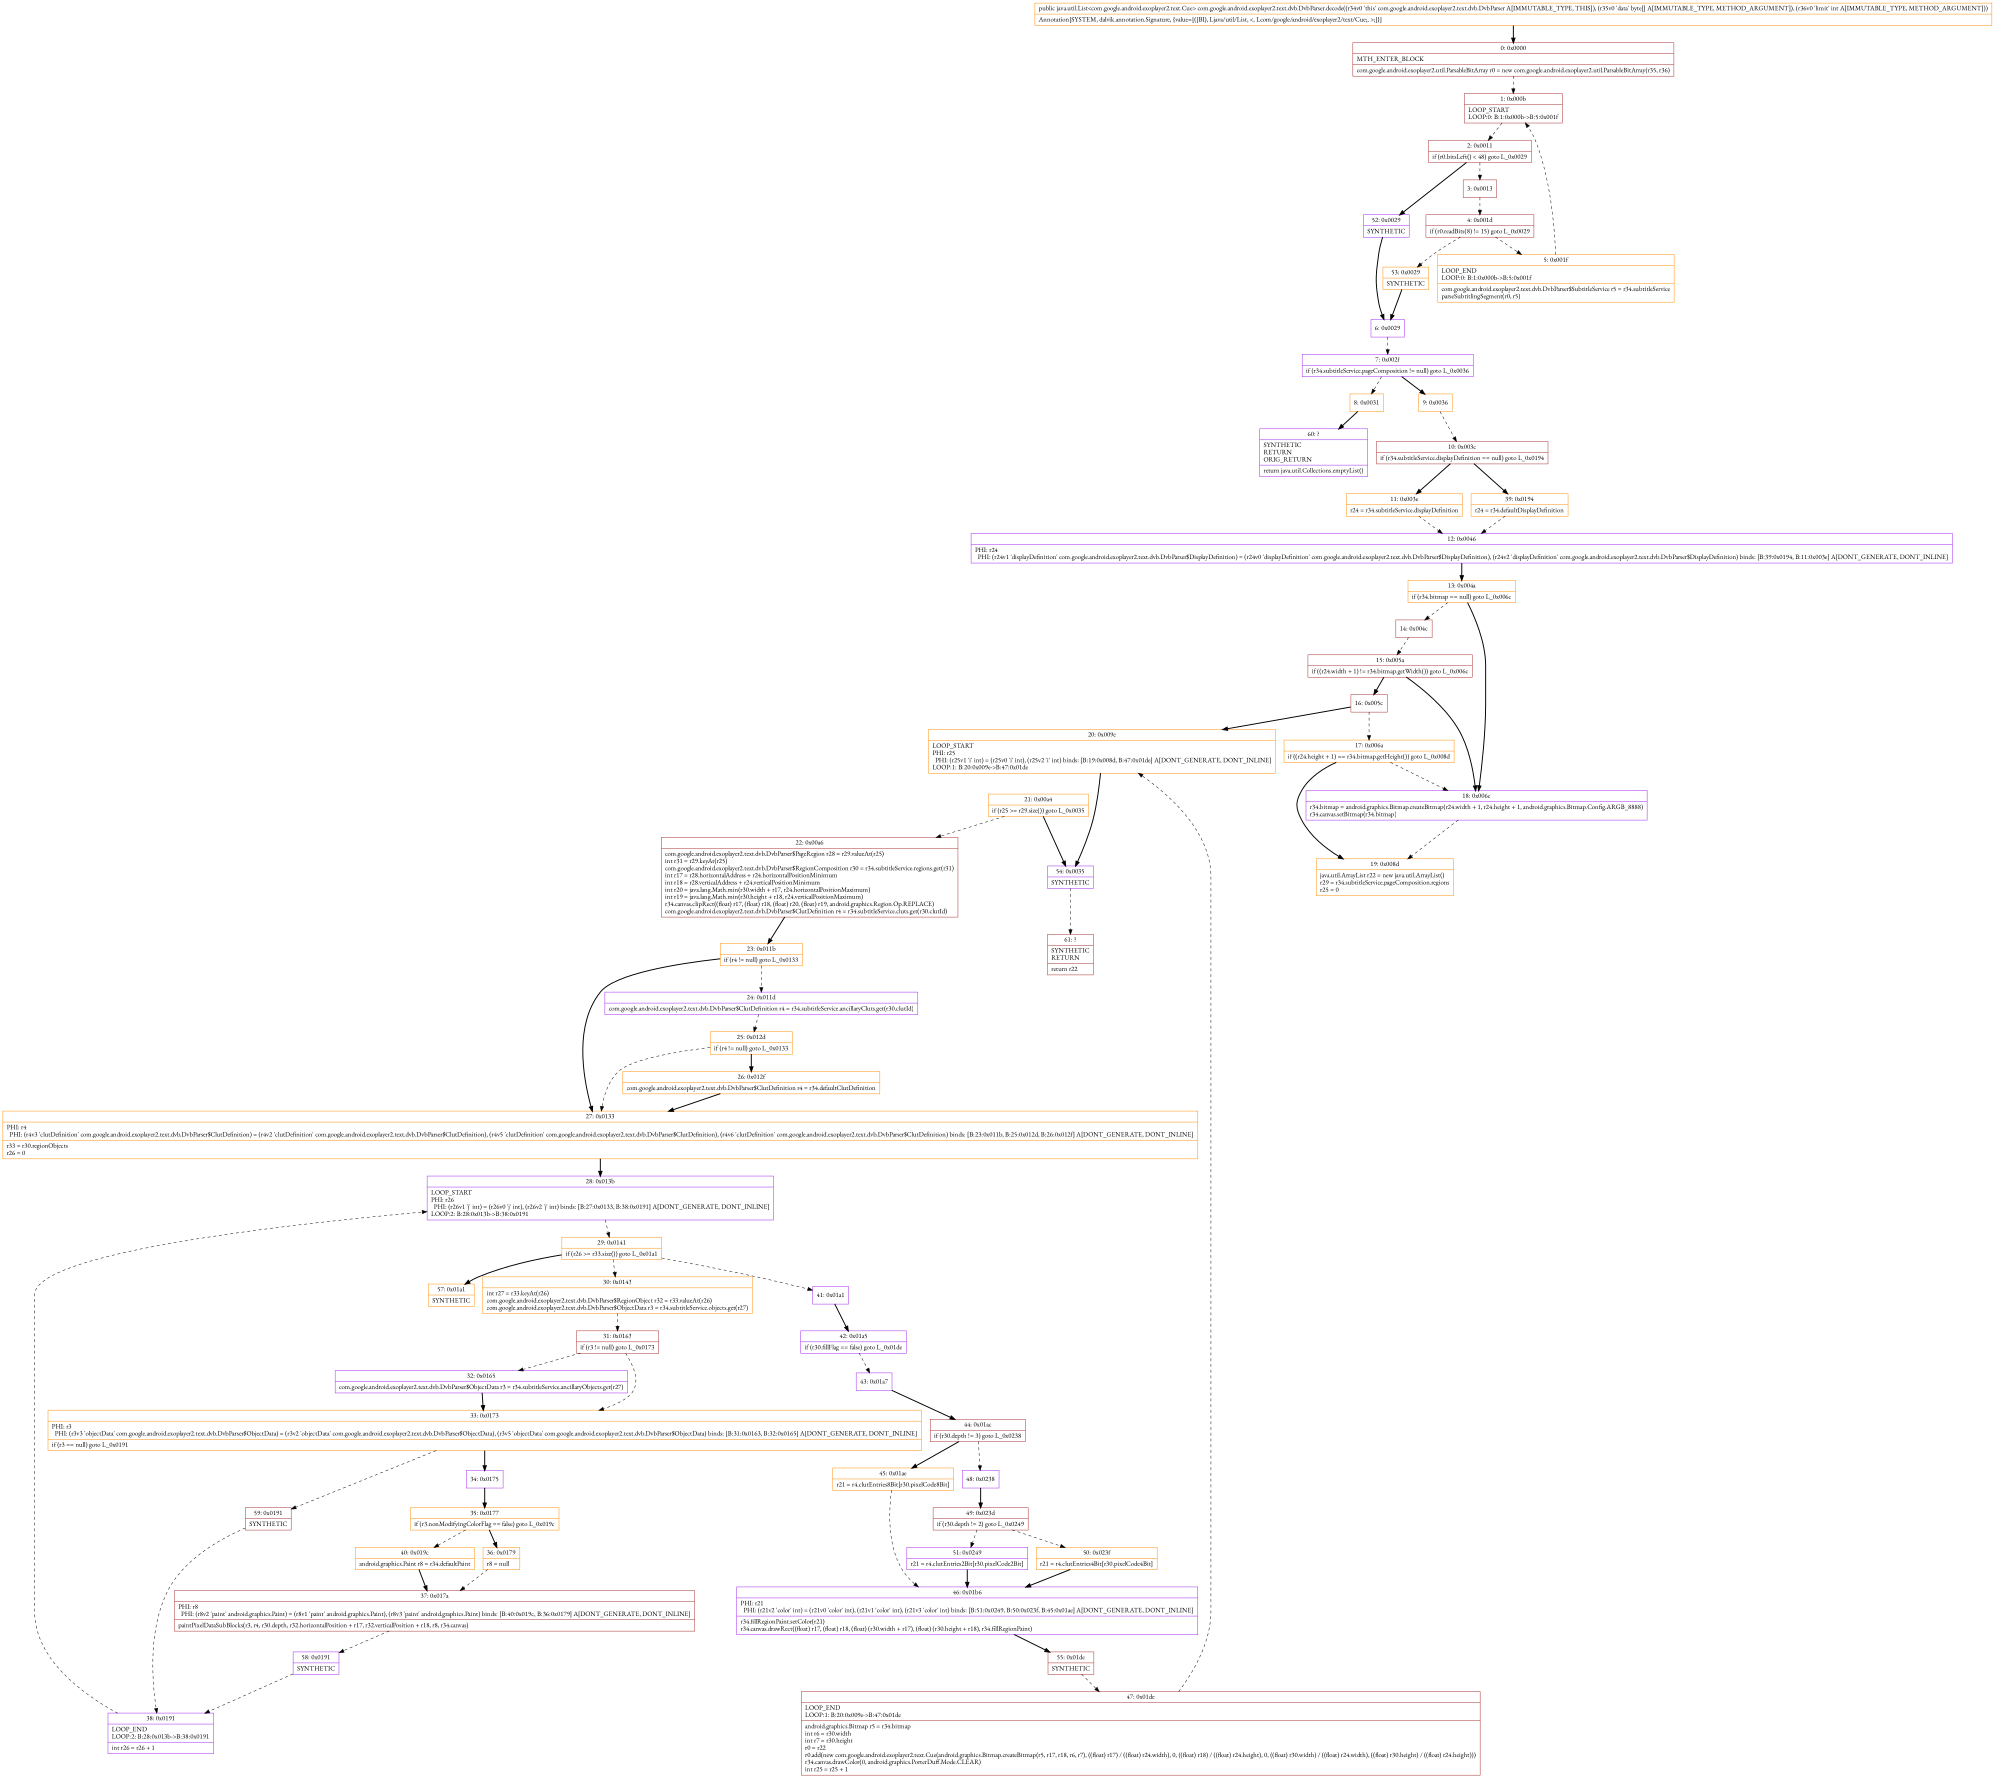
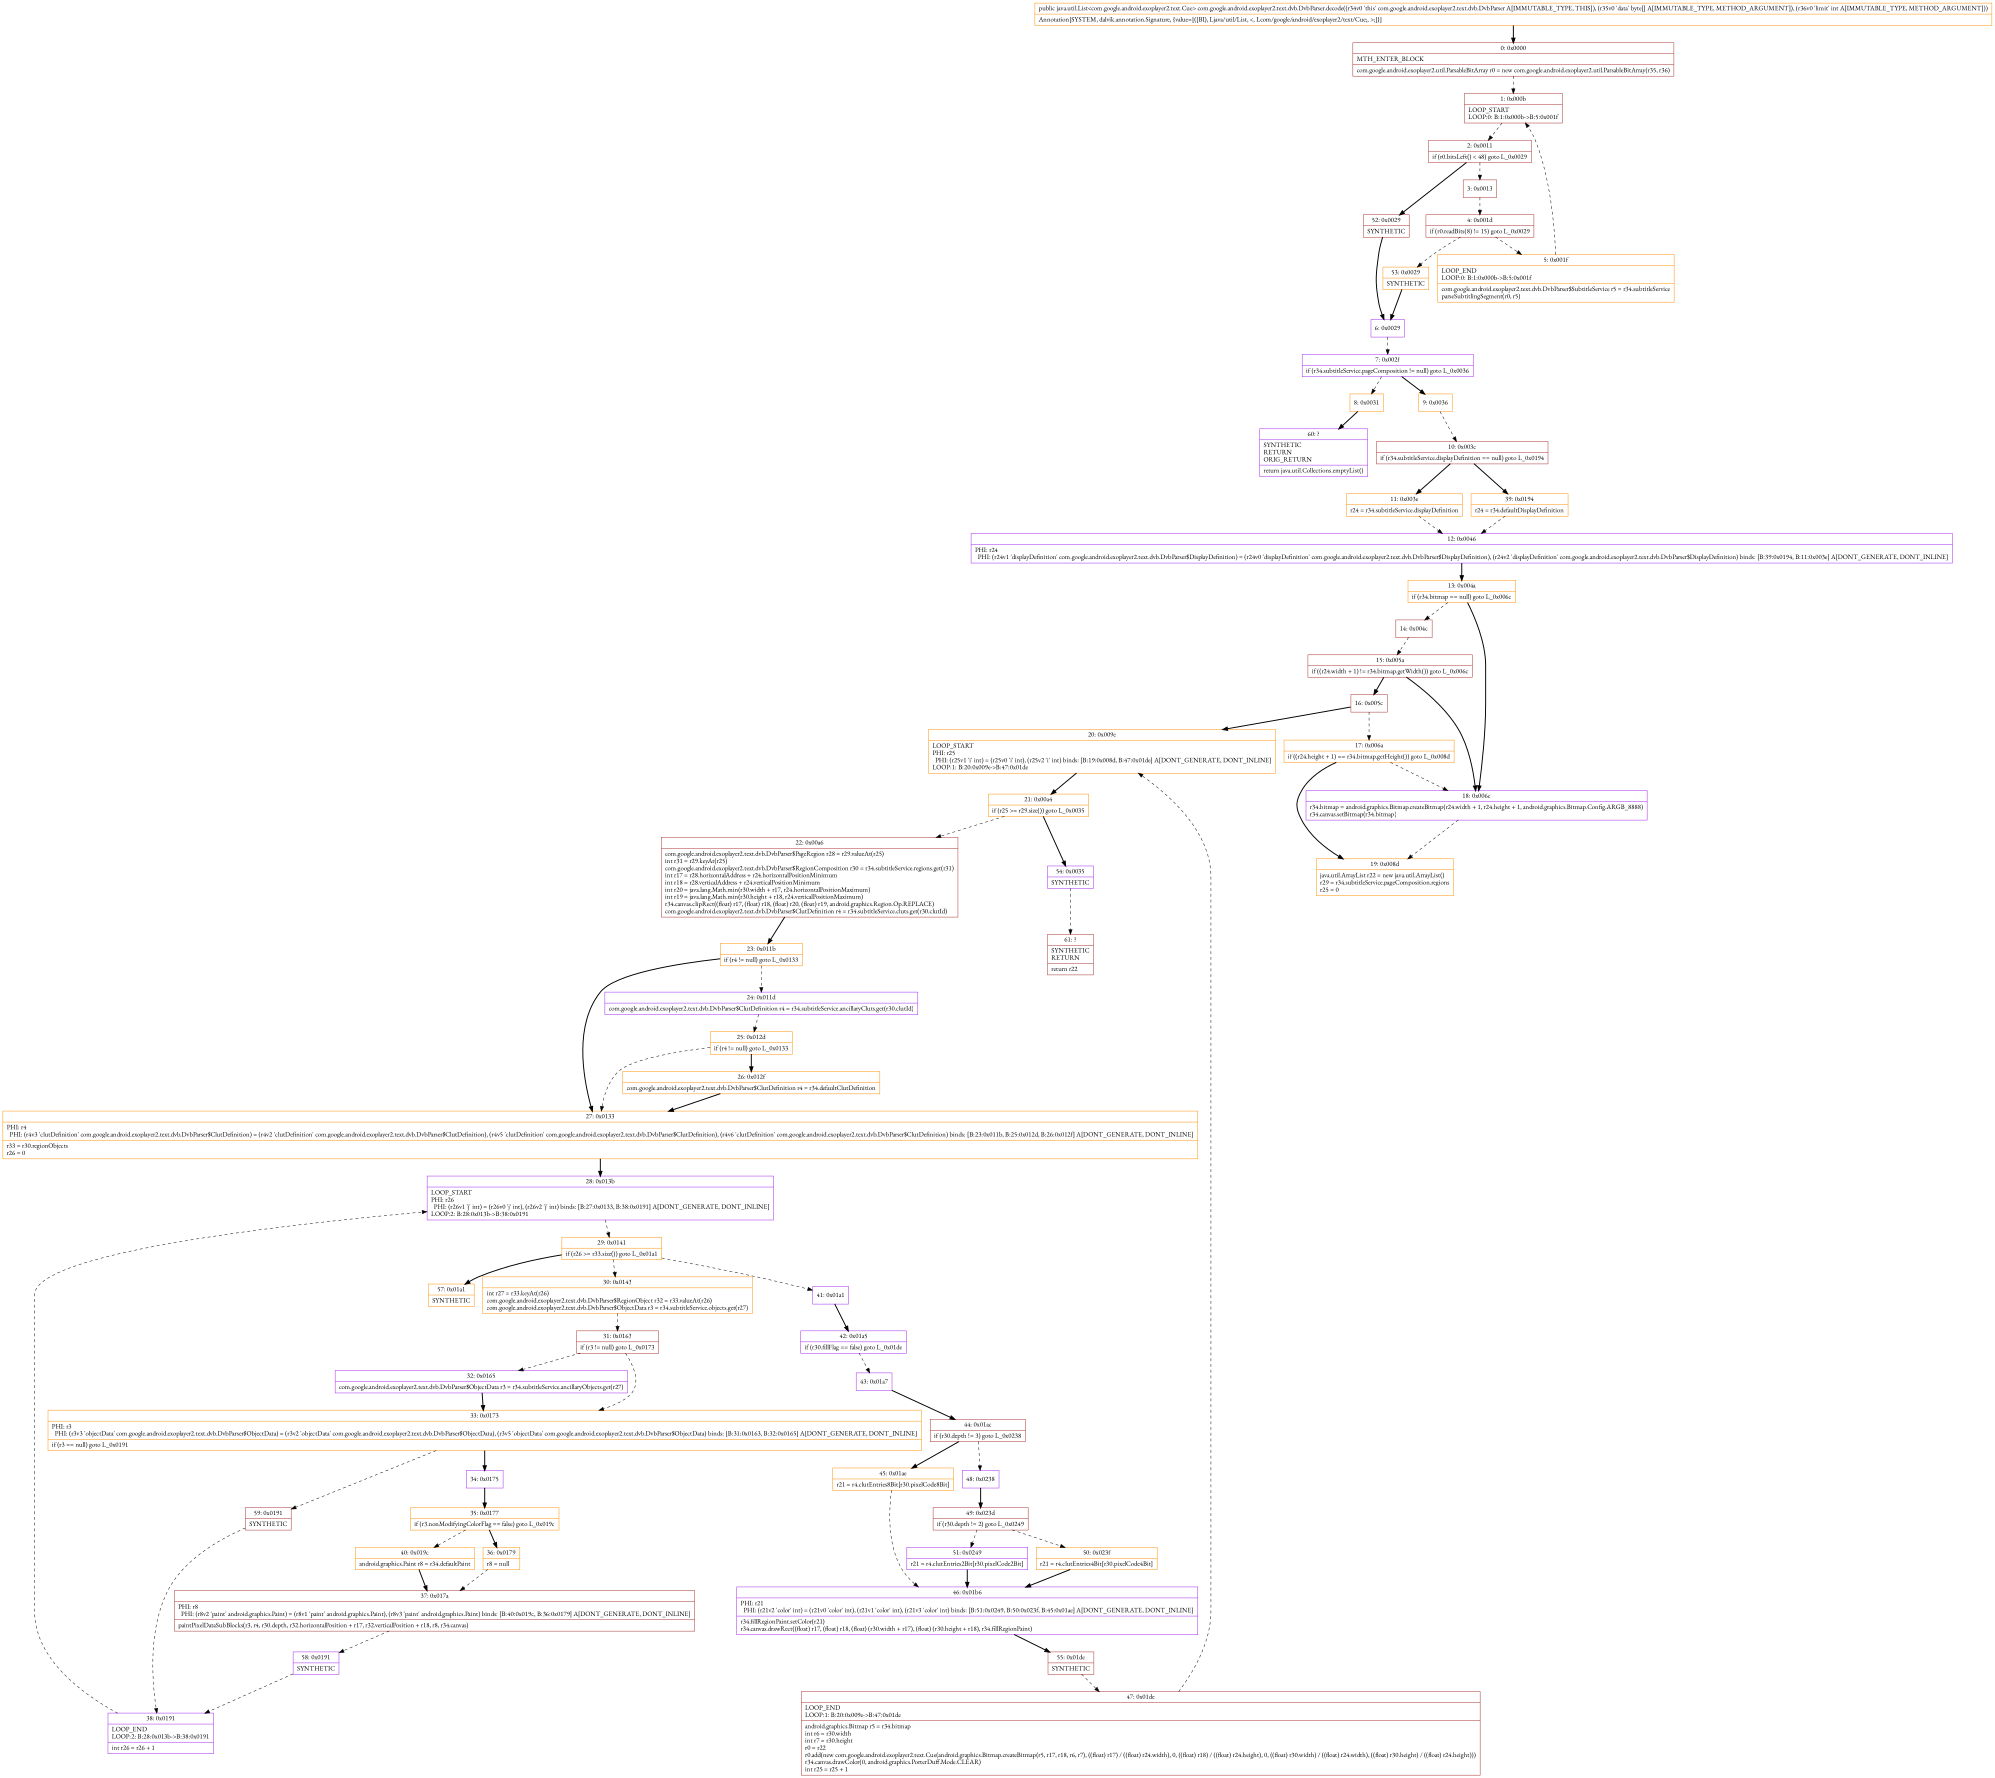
node "52: 0x0029": color purple -> brown
edge "20: 0x009e" -> "54: 0x0035": now "20: 0x009e" -> "21: 0x00a4"
